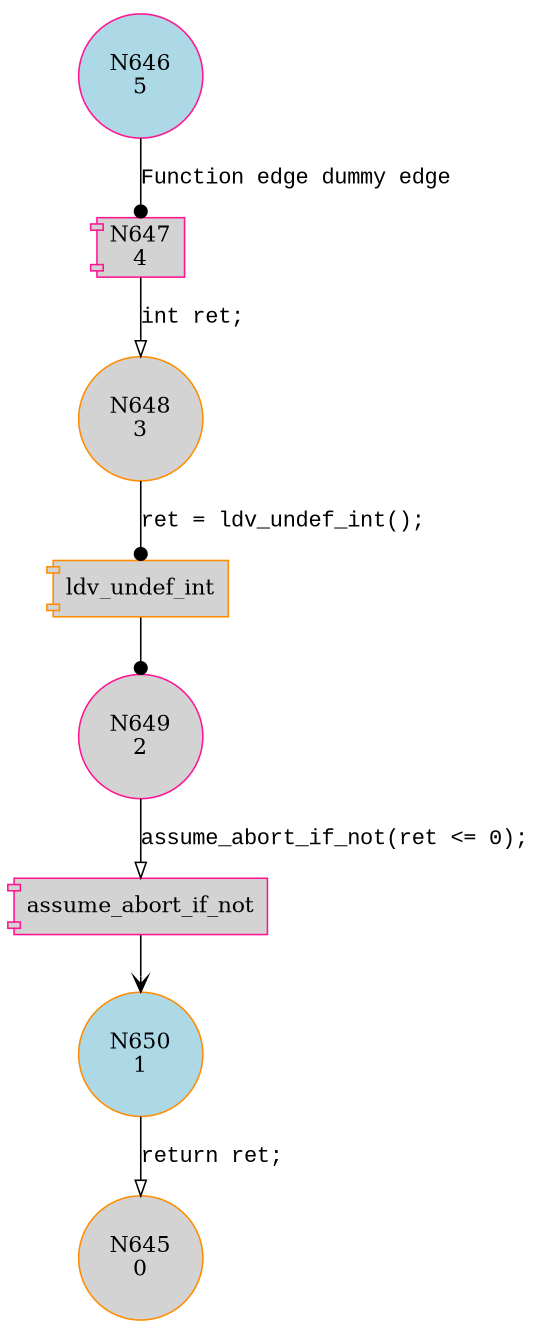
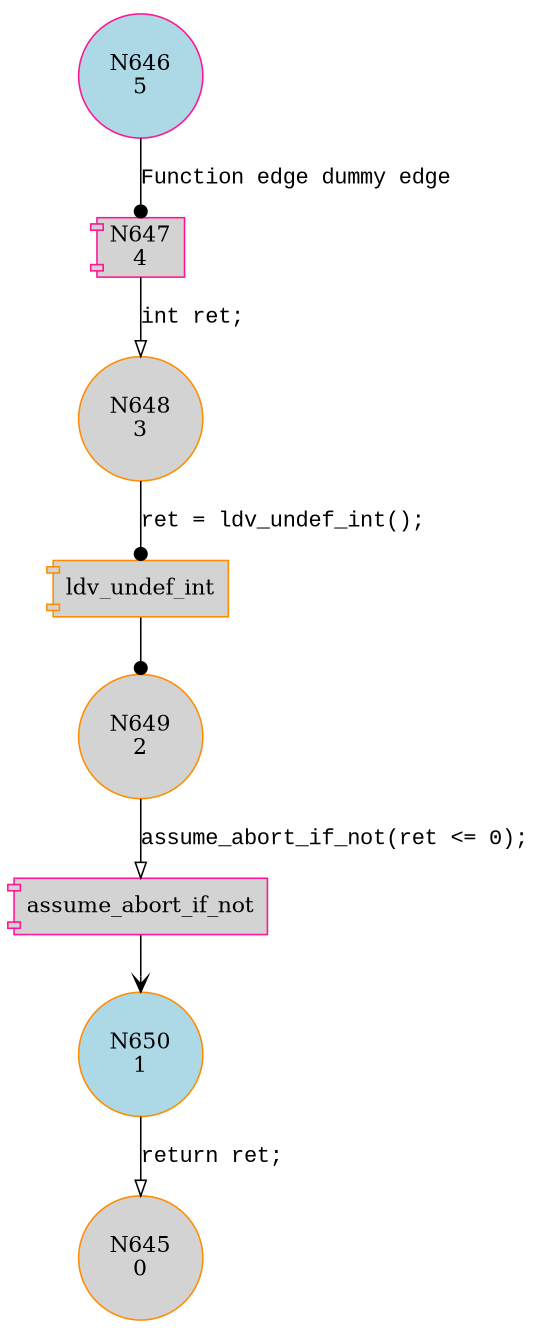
node "N649 2": color deeppink -> darkorange
